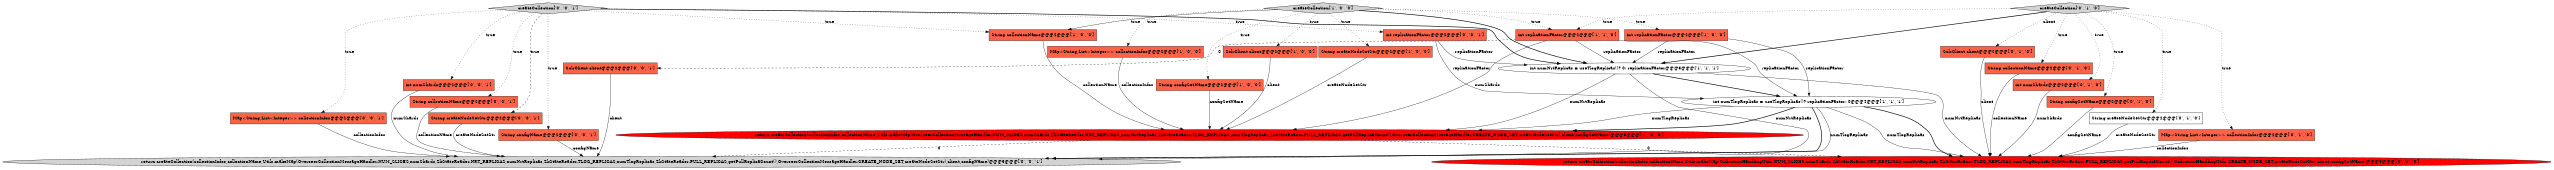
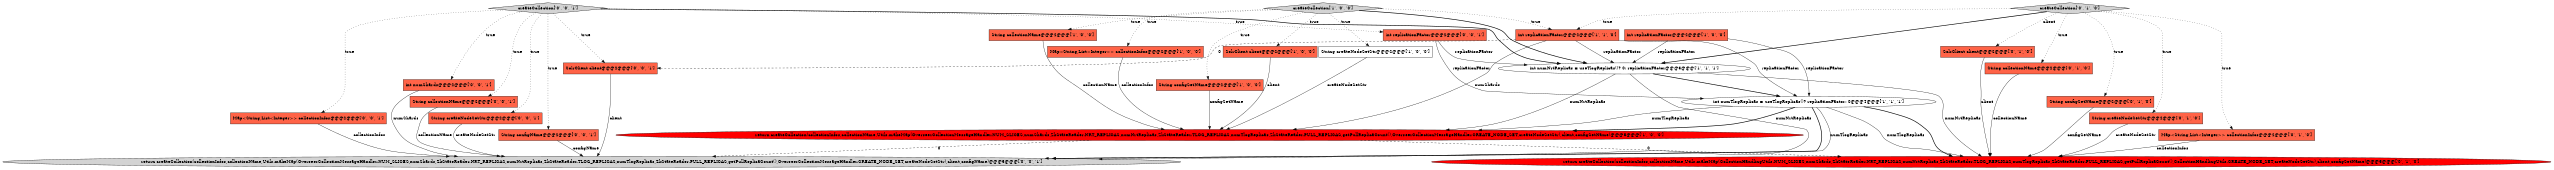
edge "createCollection['1', '0', '0']" -> "int replicationFactor@@@2@@@['1', '0', '0']": removed, label "true"
edge "createCollection['1', '0', '0']" -> "String collectionName@@@2@@@['1', '0', '0']": style solid -> dotted
edge "createCollection['0', '0', '1']" -> "String collectionName@@@2@@@['1', '0', '0']": now "createCollection['0', '0', '1']" -> "SolrClient client@@@2@@@['0', '0', '1']"
node "String createNodeSetStr@@@2@@@['1', '0', '0']": fillcolor tomato -> white
edge "createCollection['0', '0', '1']" -> "String createNodeSetStr@@@2@@@['0', '0', '1']": style dashed -> dotted
node "int numShards@@@2@@@['0', '1', '0']": removed
node "String createNodeSetStr@@@2@@@['0', '1', '0']": fillcolor white -> tomato
